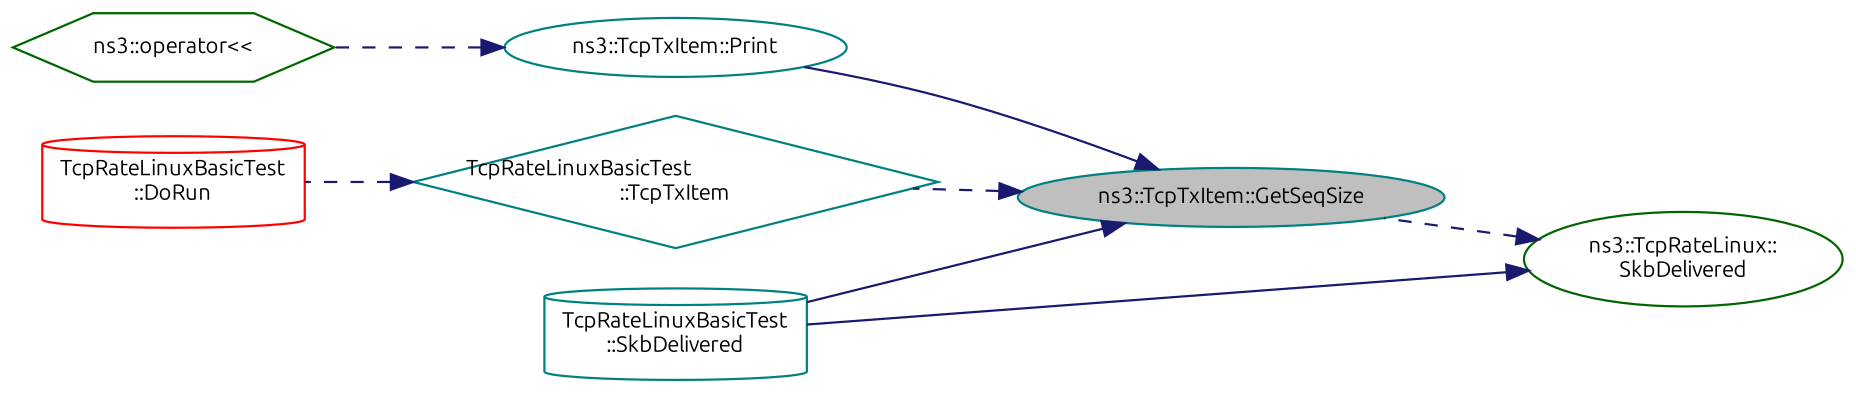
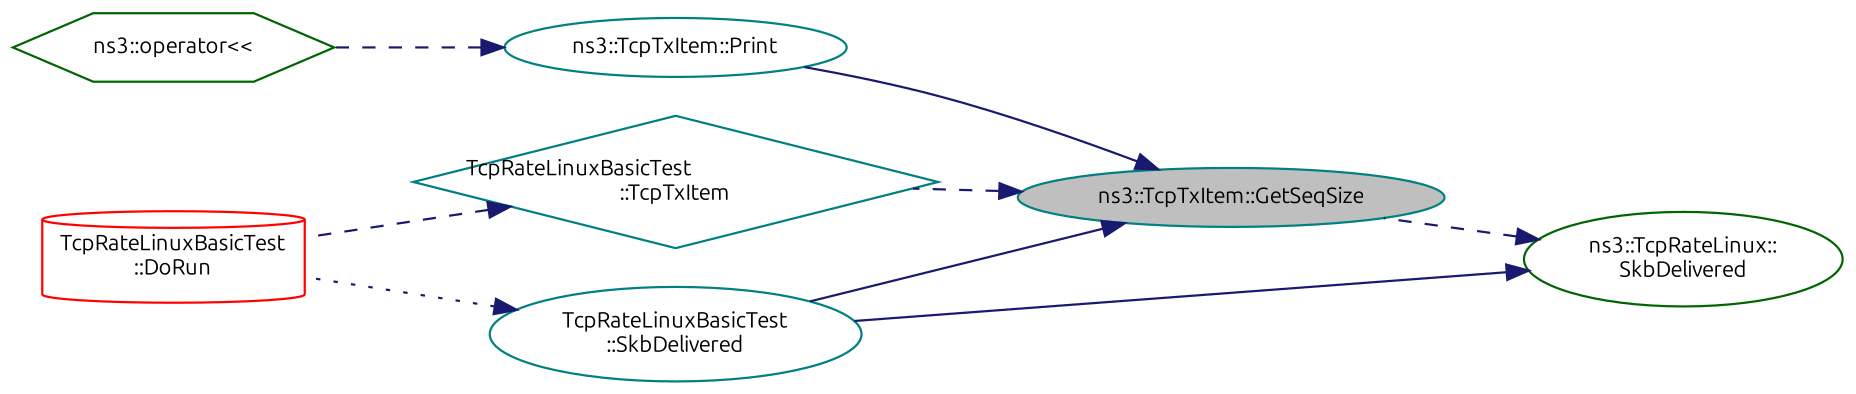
edge "TcpRateLinuxBasicTest ::DoRun" -> "TcpRateLinuxBasicTest ::SkbDelivered": added
node "TcpRateLinuxBasicTest ::SkbDelivered": shape cylinder -> ellipse
